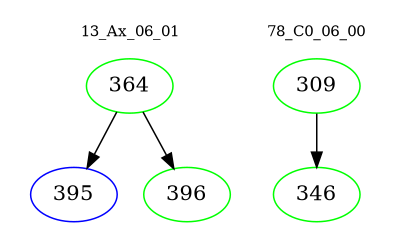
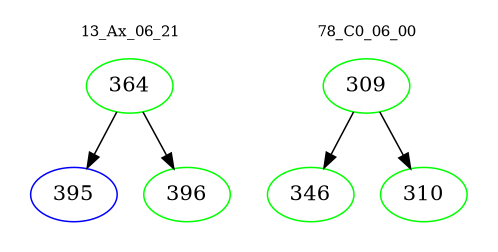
cluster "13_Ax_06_01": label "13_Ax_06_01" -> "13_Ax_06_21"
node "310": added
